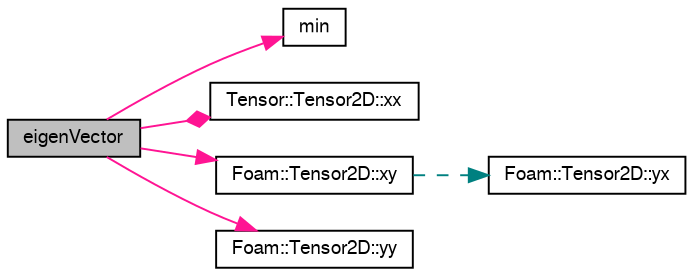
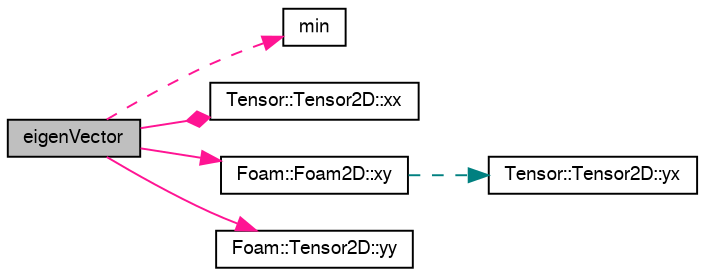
edge "eigenVector" -> "min": style solid -> dashed
node "Foam::Tensor2D::xy": label "Foam::Tensor2D::xy" -> "Foam::Foam2D::xy"
node "Foam::Tensor2D::yx": label "Foam::Tensor2D::yx" -> "Tensor::Tensor2D::yx"
